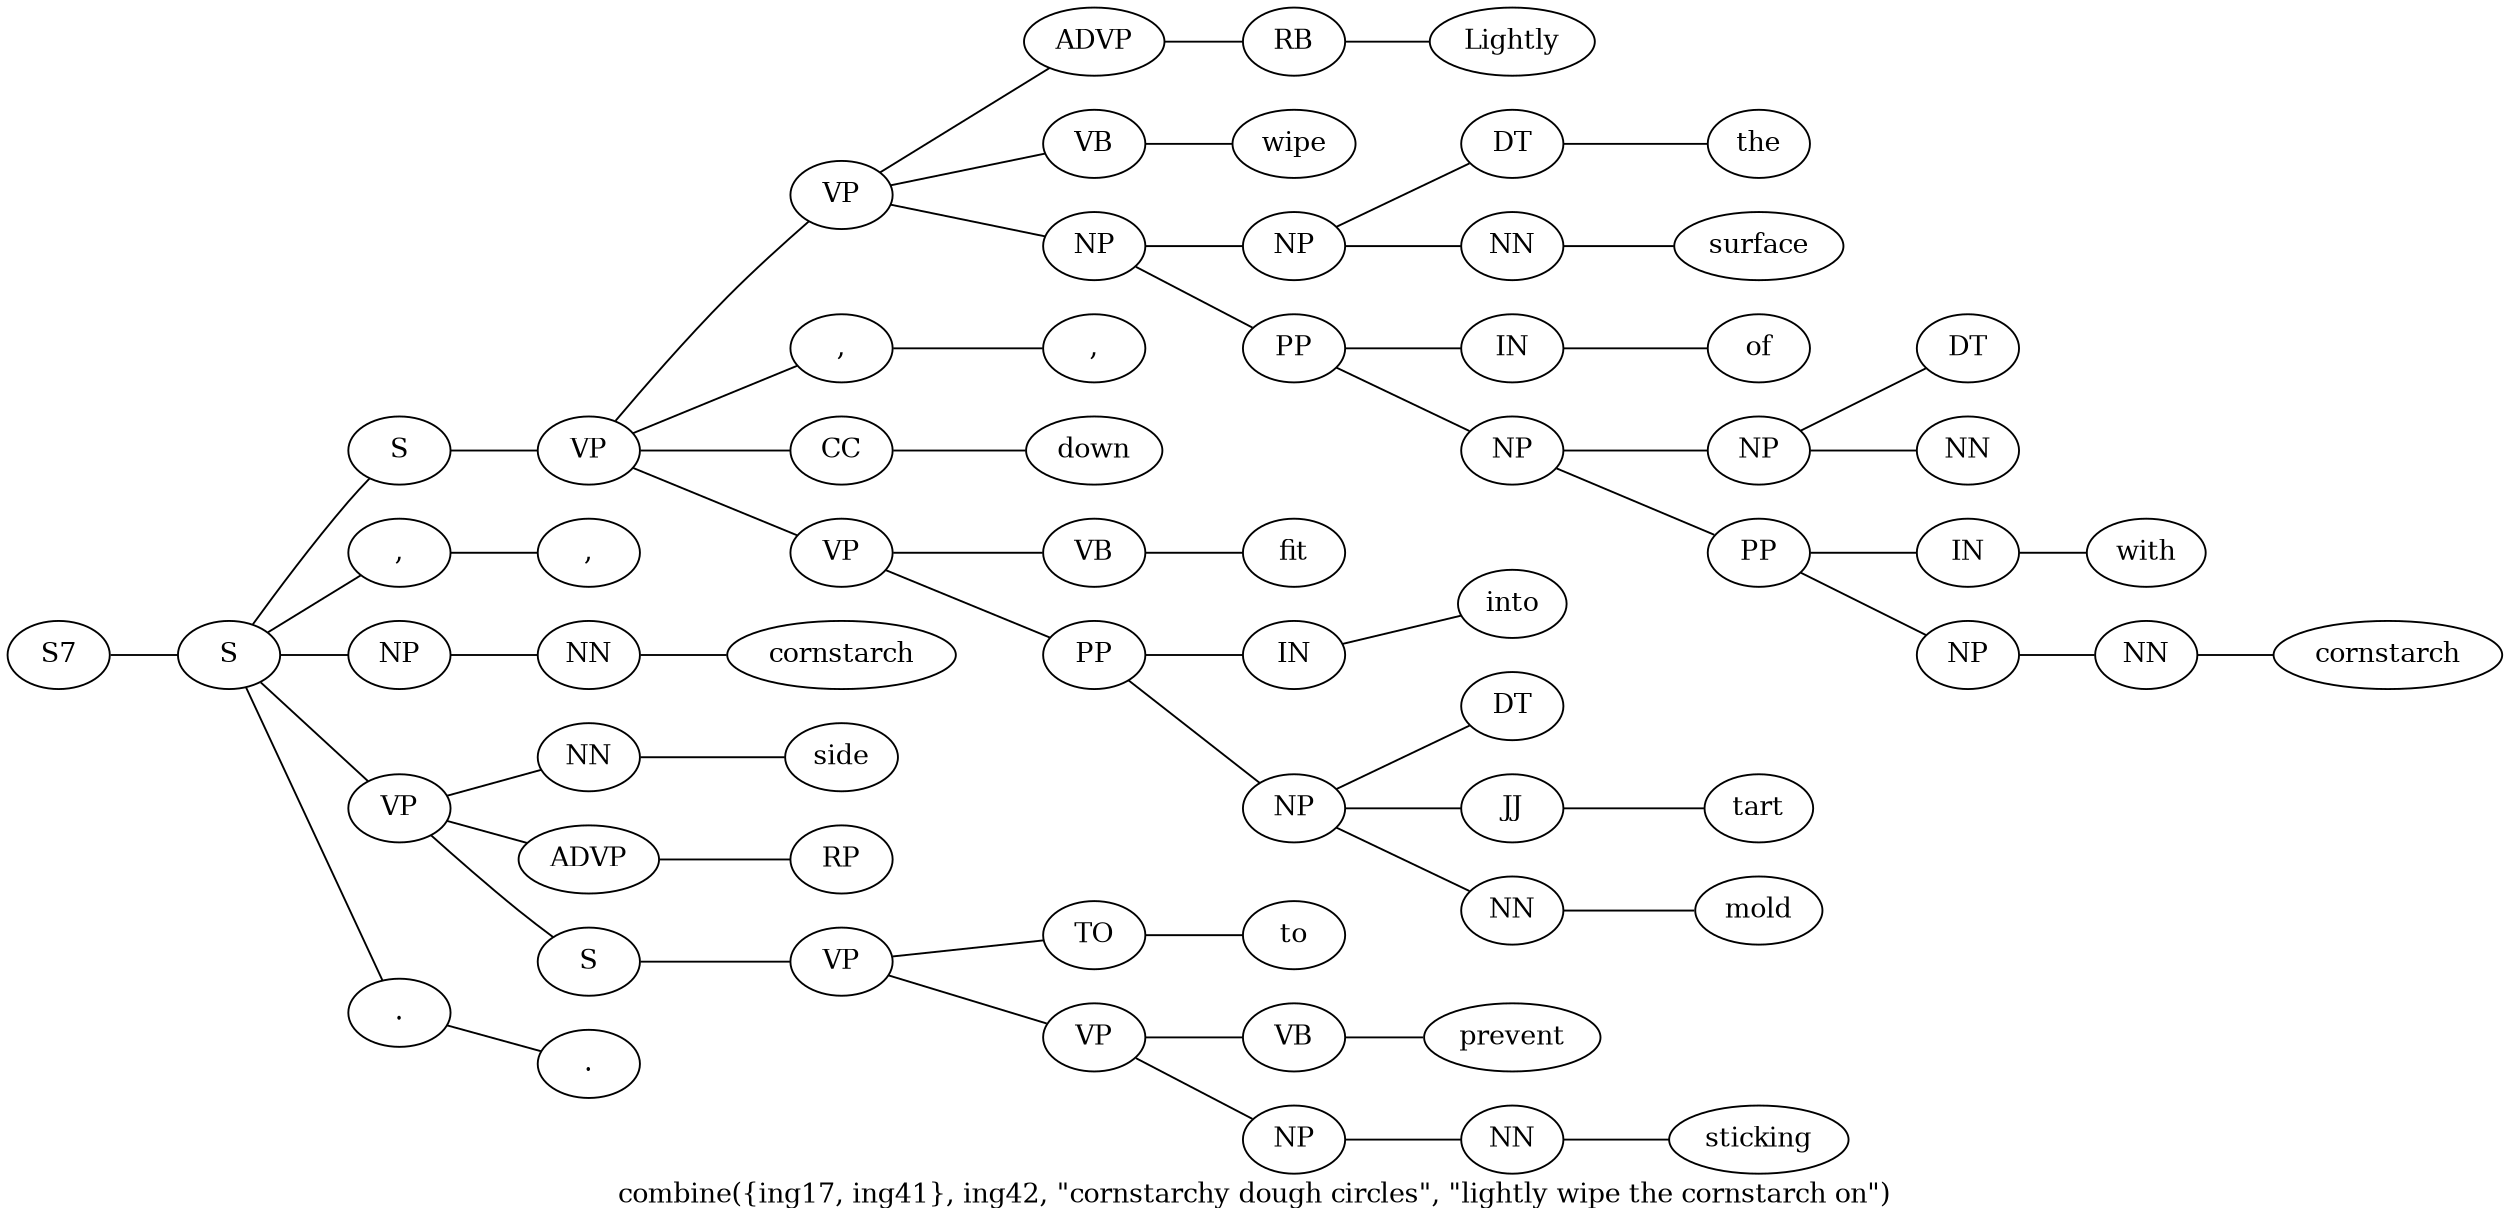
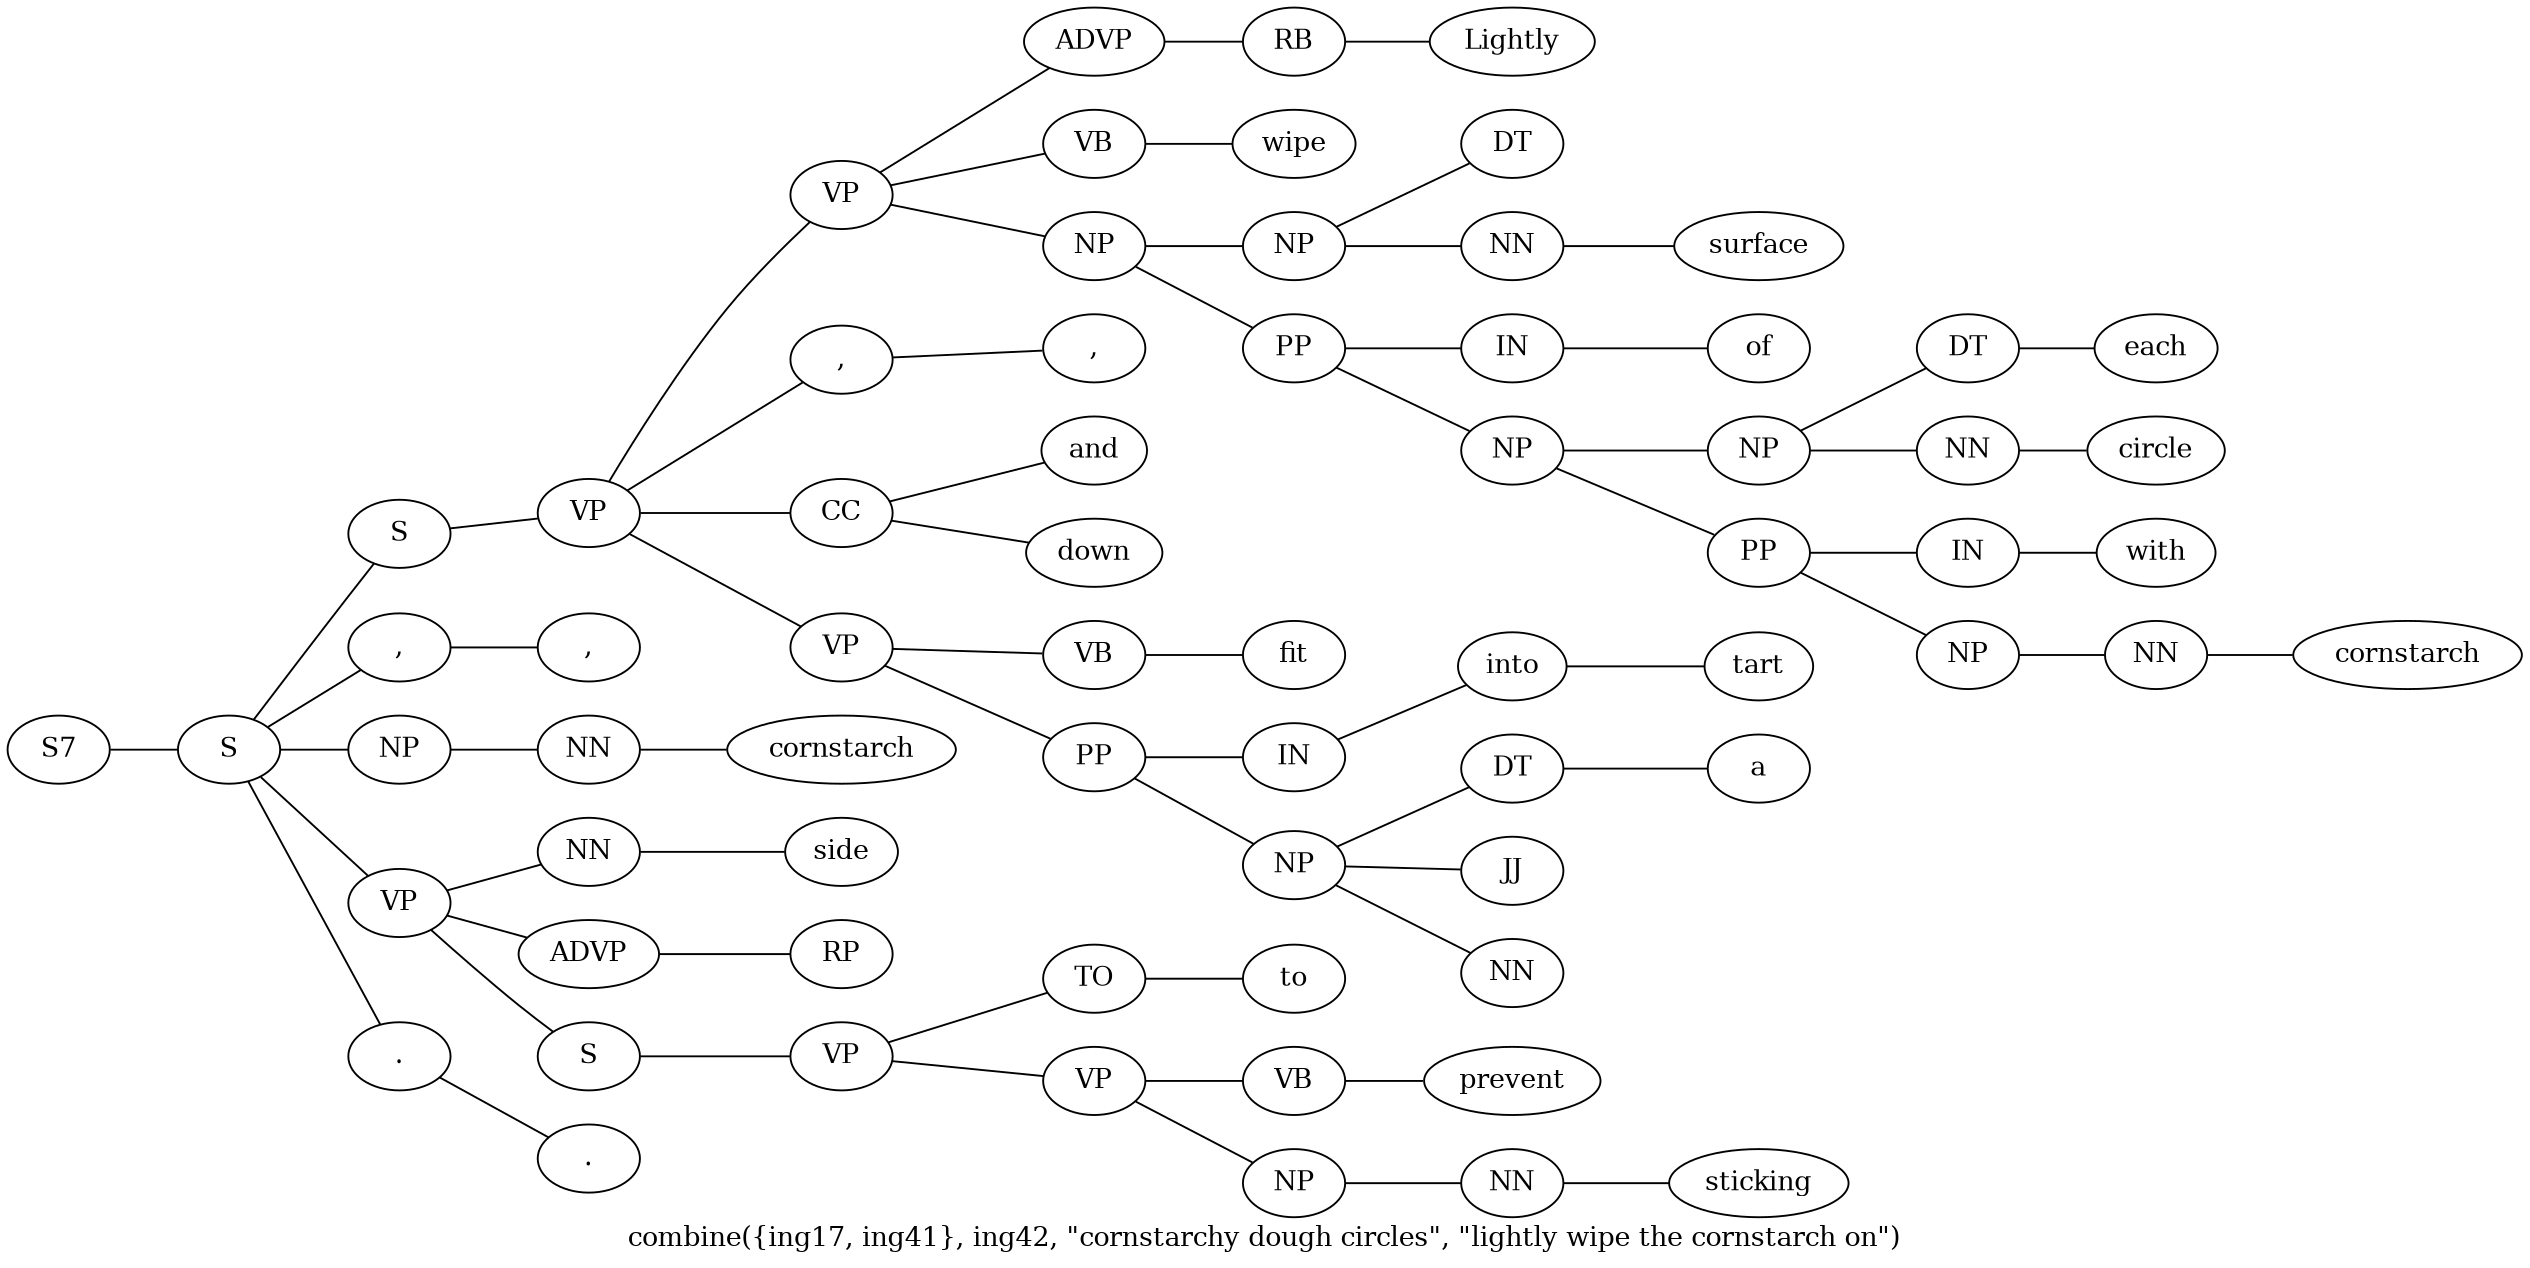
node "the": removed
node "each": added
node "and": added
node "circle": added
node "a": added
edge "JJ" -- "tart": now "into" -- "tart"
node "mold": removed
